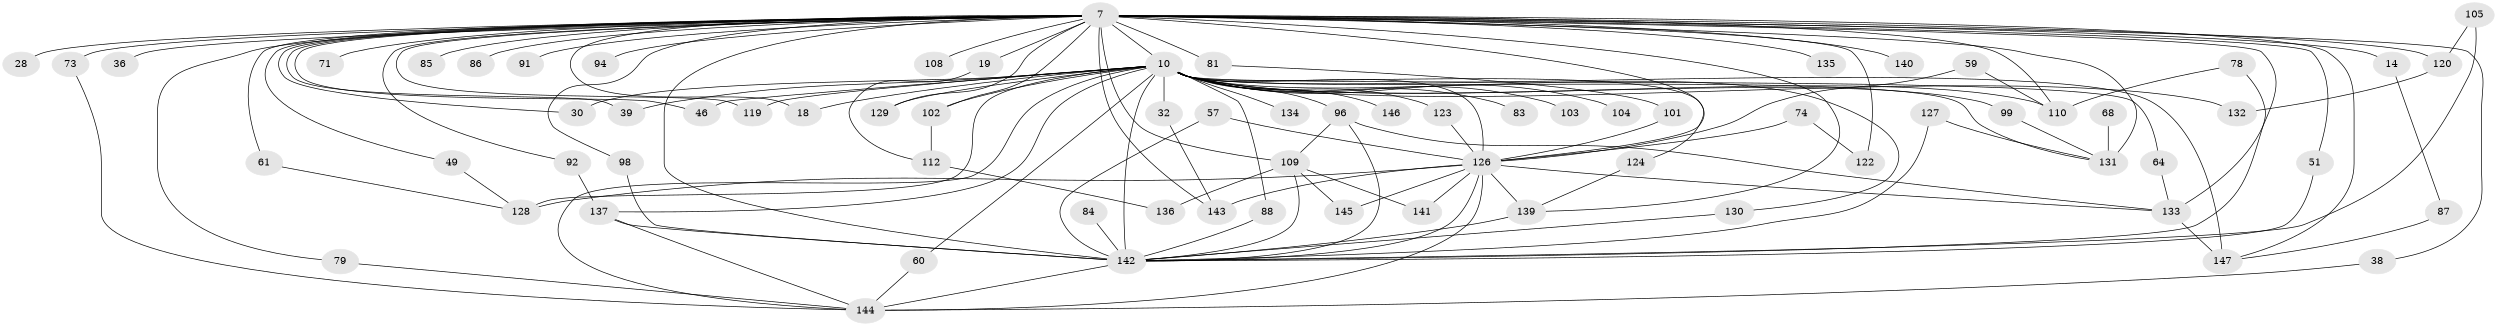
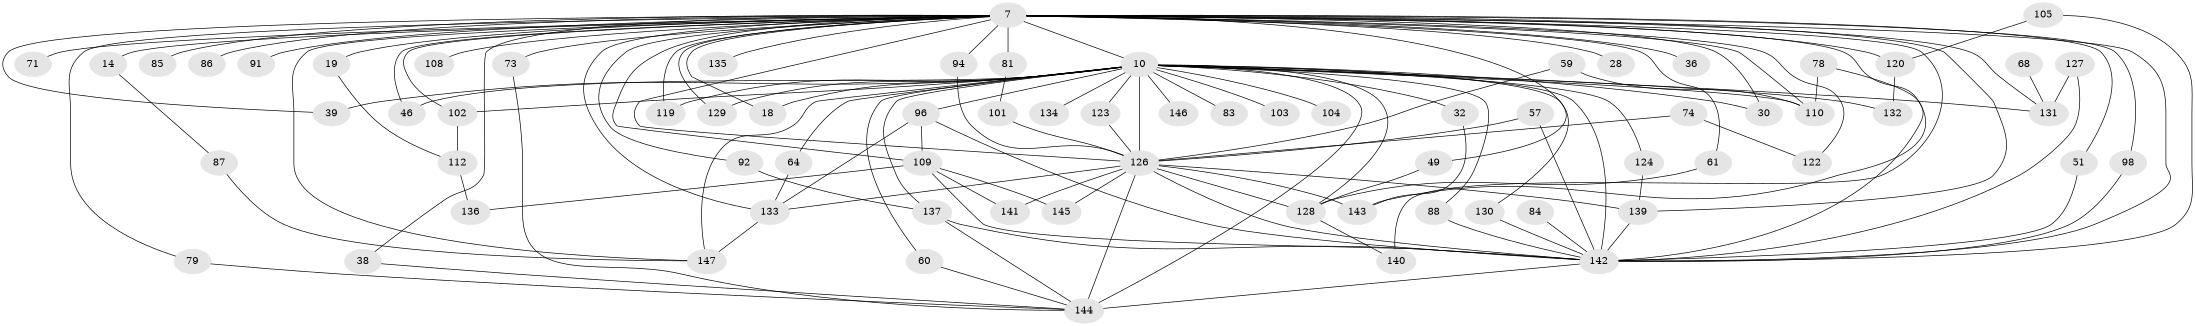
node "99": removed
edge "94" -- "126": added
edge "128" -- "140": added
